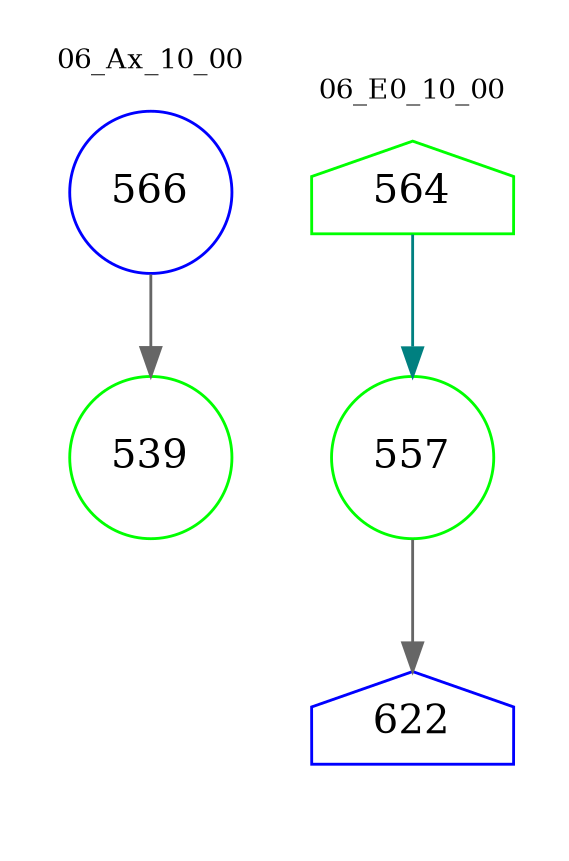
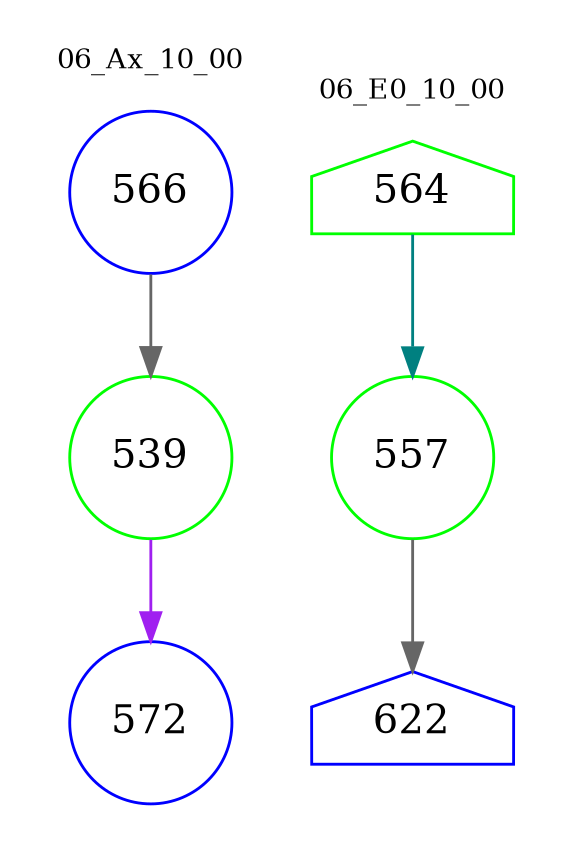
node "572": added
